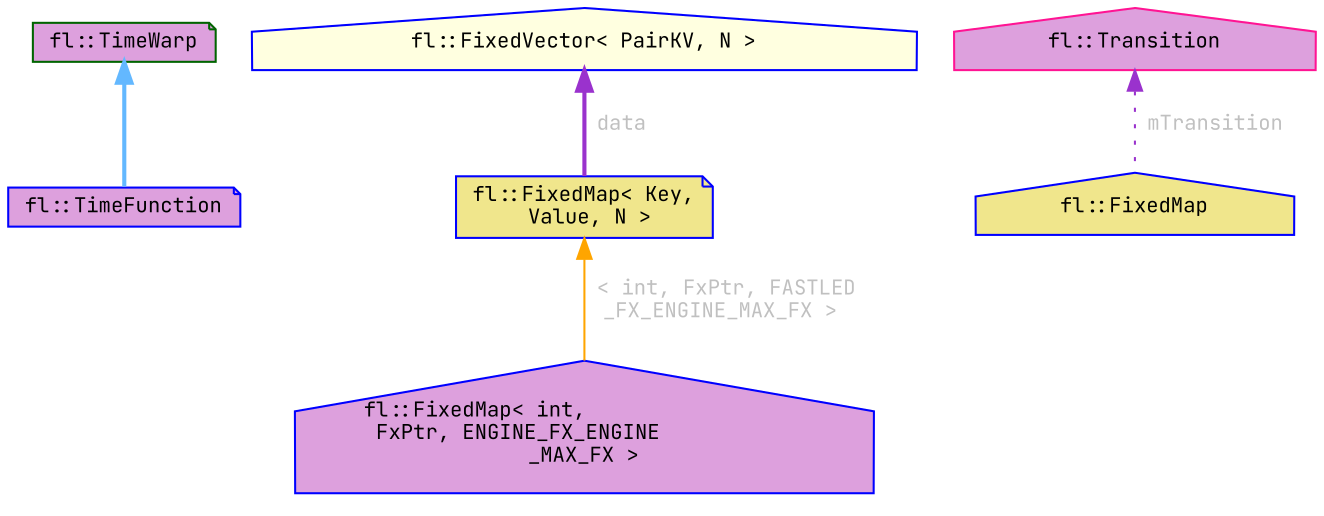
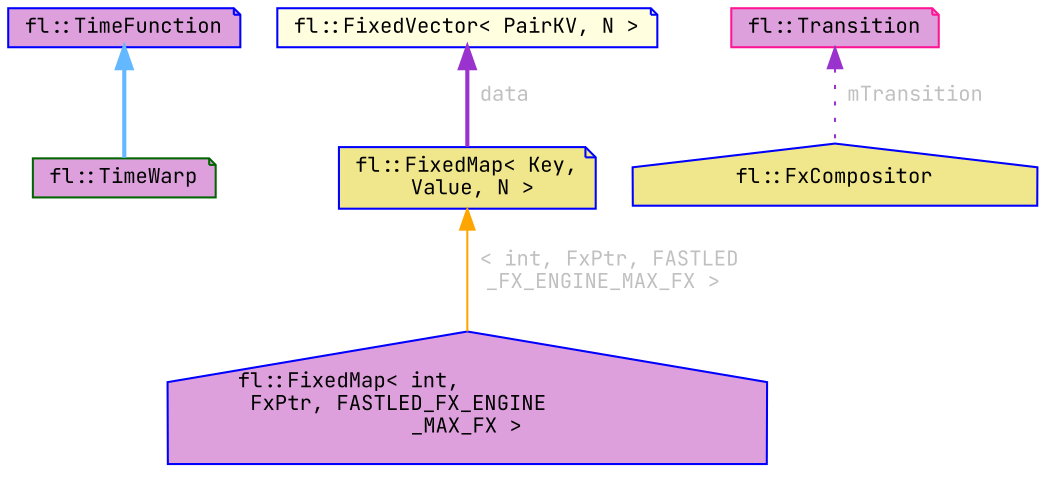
node "fl::FixedVector< PairKV, N >": shape house -> note
node "fl::Transition": shape house -> note
edge "fl::TimeFunction" -> "fl::TimeWarp": reversed
node "fl::FixedMap": label "fl::FixedMap" -> "fl::FxCompositor"
node "fl::FixedMap< int, FxPtr, ENGINE_FX_ENGINE _MAX_FX >": label "fl::FixedMap< int, FxPtr, ENGINE_FX_ENGINE _MAX_FX >" -> "fl::FixedMap< int, FxPtr, FASTLED_FX_ENGINE _MAX_FX >"
